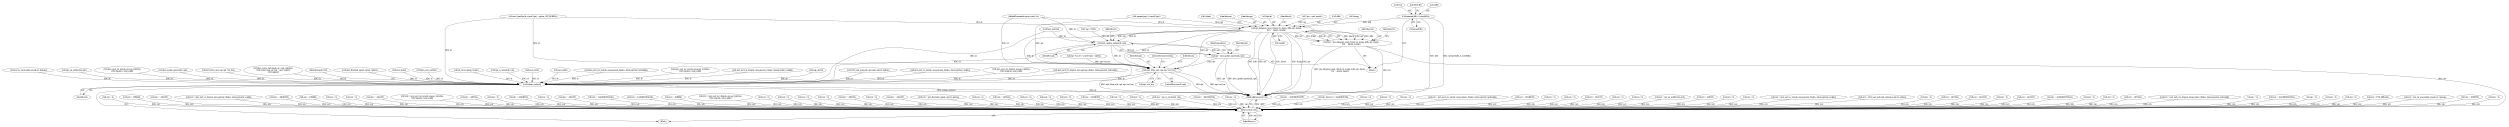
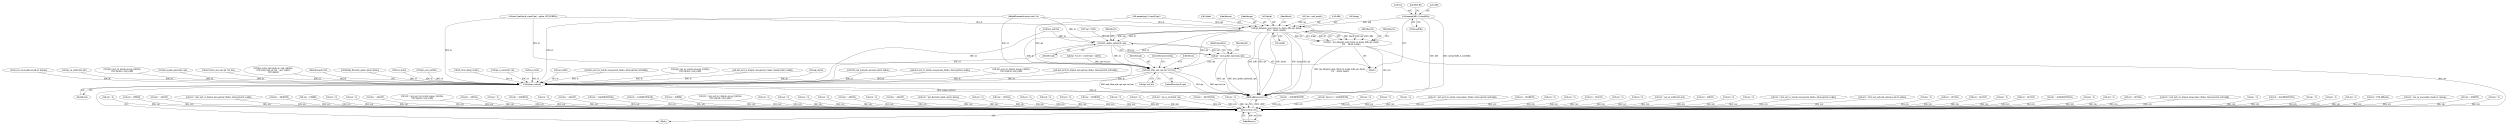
edge "(MethodParameterIn,struct sock *sk)" -> "(Call,release_sock(sk))": added, label "DDG: sk"
node "(Call,ipv6_flowlabel_opt(sk, optval, optlen))": label "(Call,ipv6_flowlabel_opt(sk, optval, optlen))" -> "(Call,debug6_flowlabel_opt(sk, optval, optlen))"
